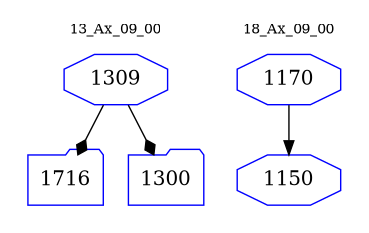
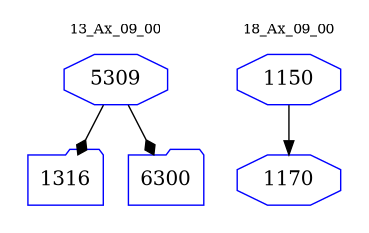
node "1309": label "1309" -> "5309"
edge "1170" -> "1150": reversed
node "1716": label "1716" -> "1316"
node "1300": label "1300" -> "6300"
